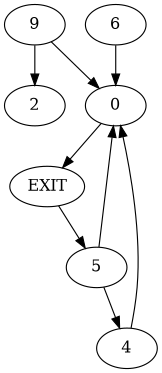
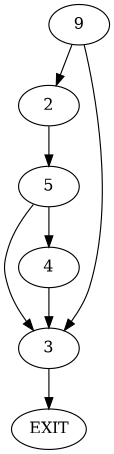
node "6": removed
node "0": label "0" -> "3"
edge "EXIT" -> "5": now "2" -> "5"
